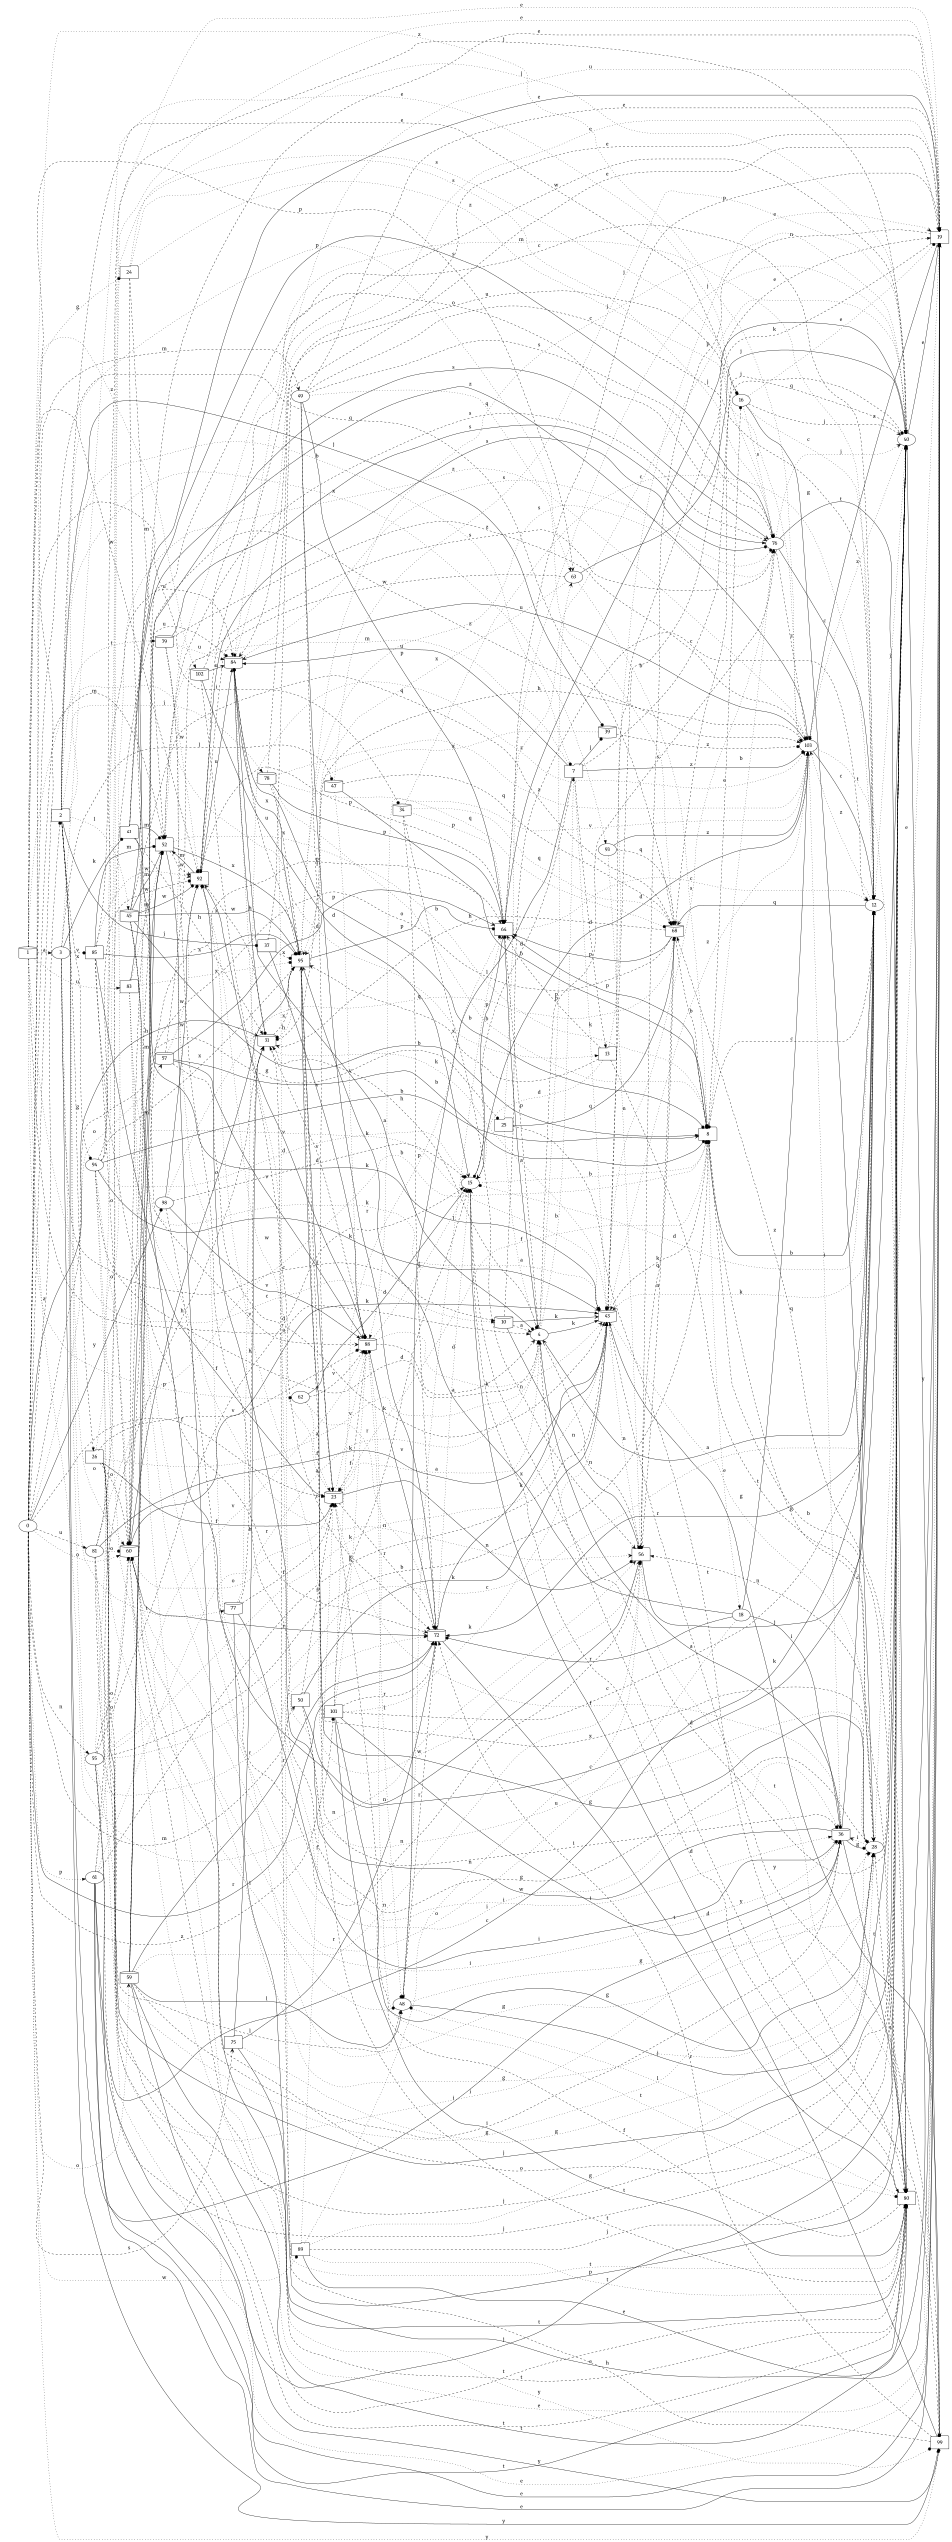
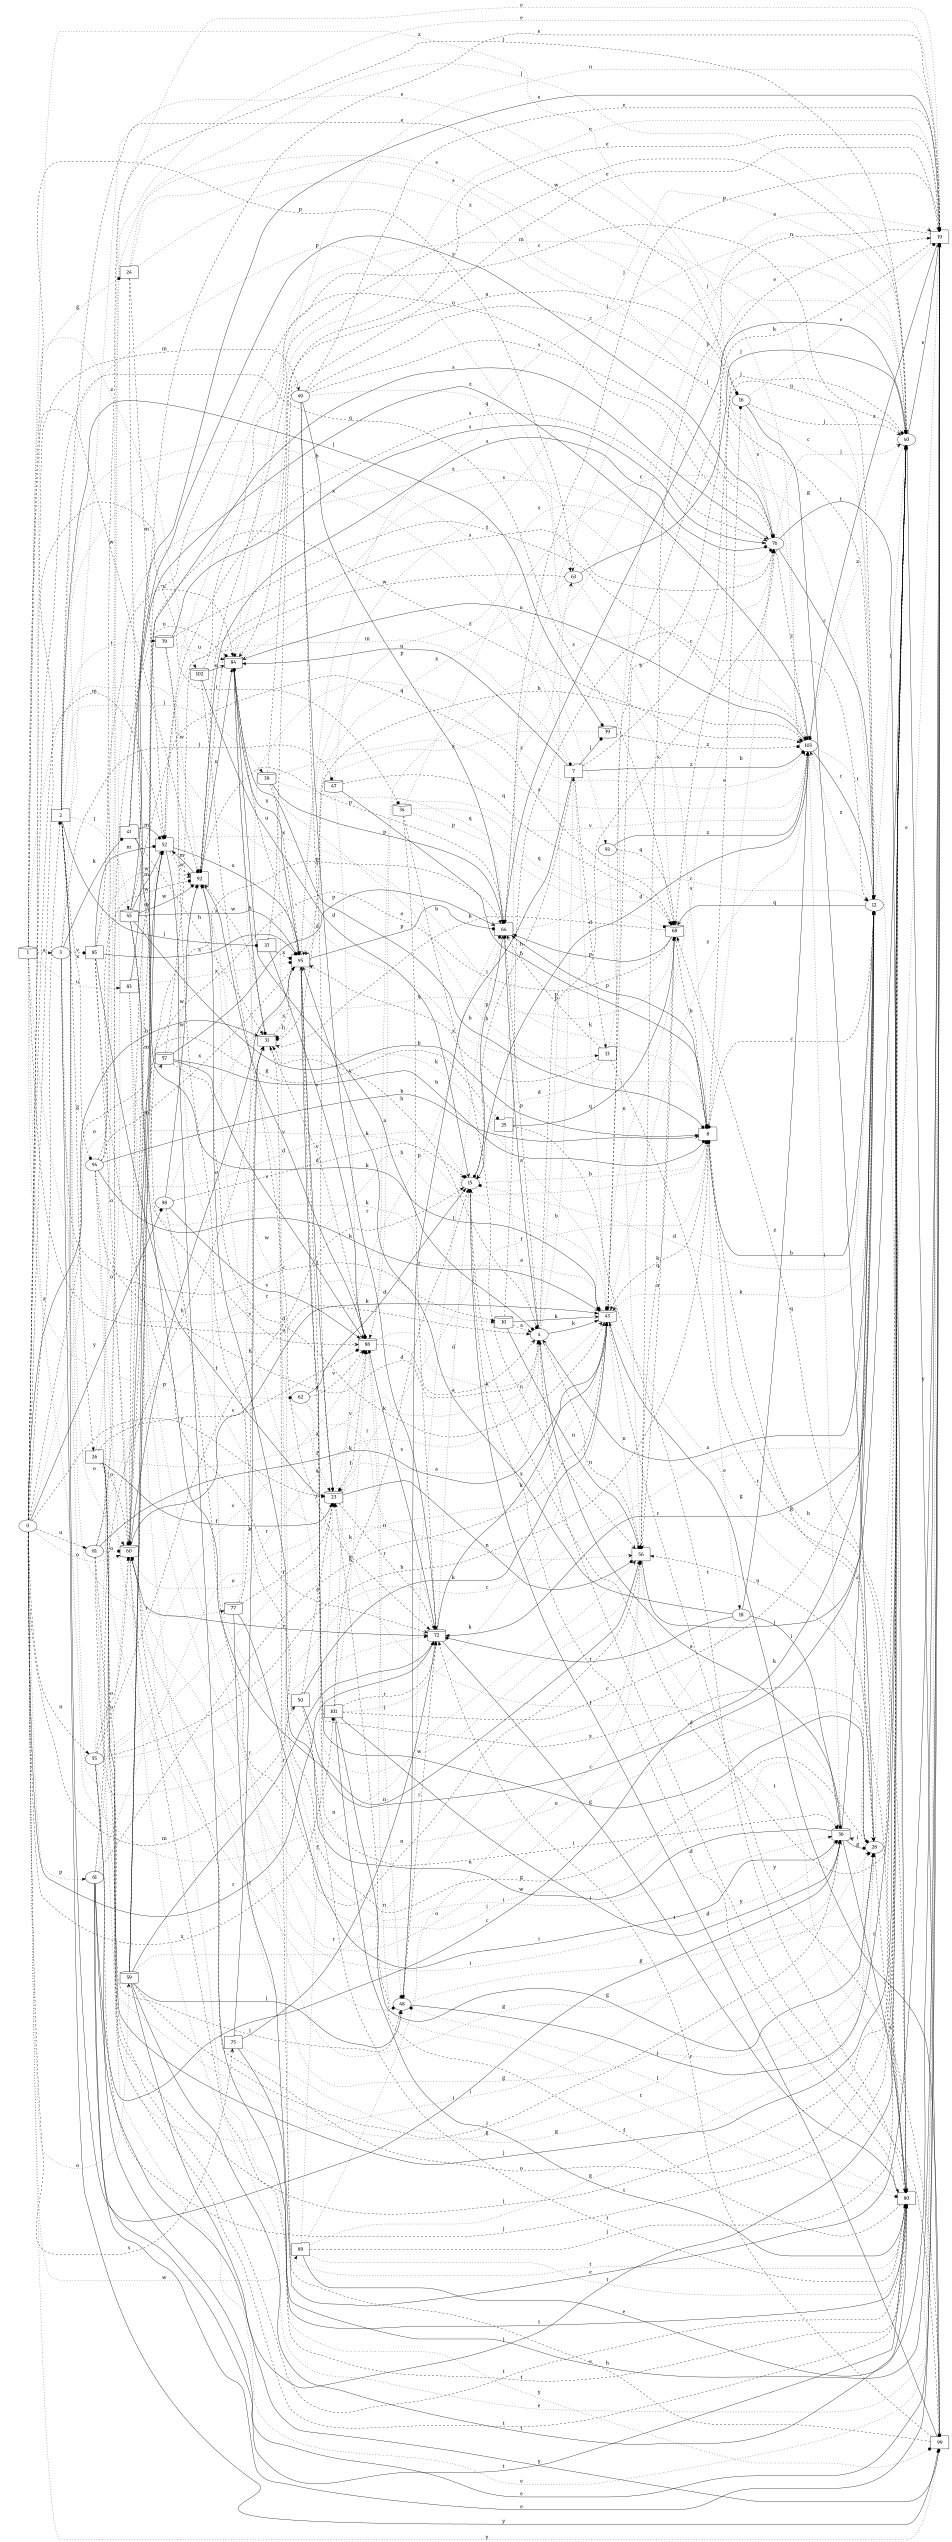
node "78": label "78" -> "38"
edge "7" -> "15": label "d" -> "h"
edge "88" -> "15": now "88" -> "76"
edge "0" -> "89": arrowhead dot -> normal
edge "77" -> "19": label "p" -> "e"
